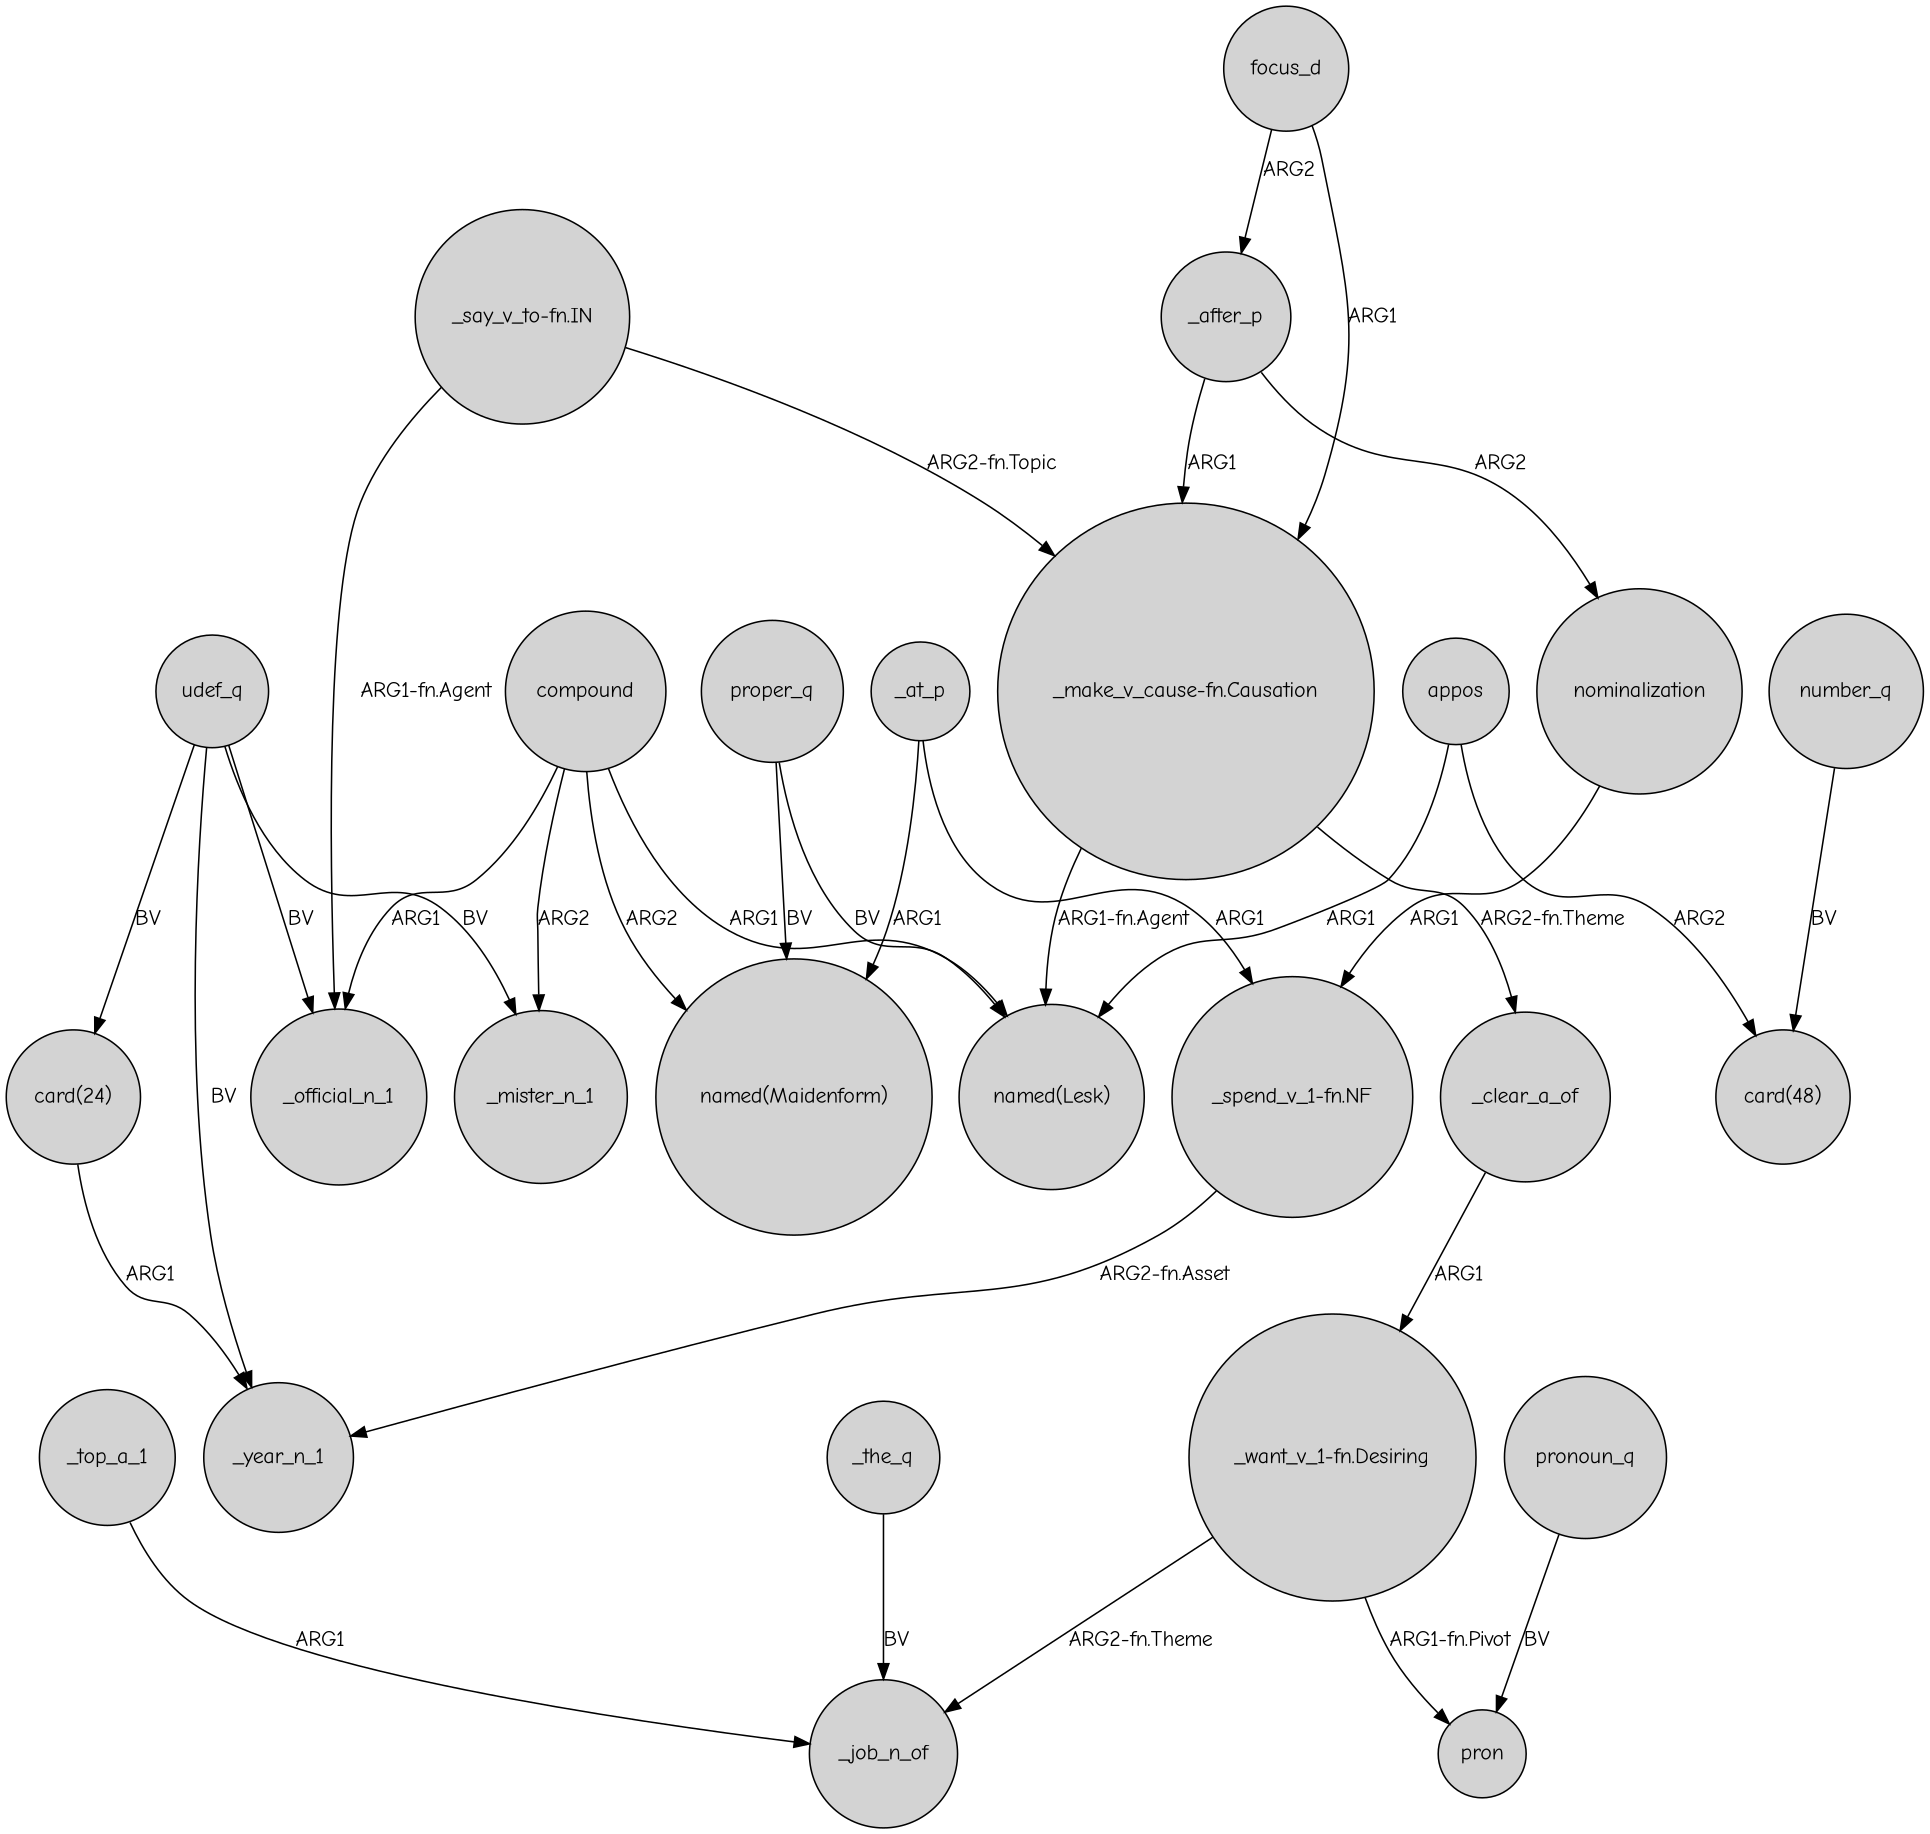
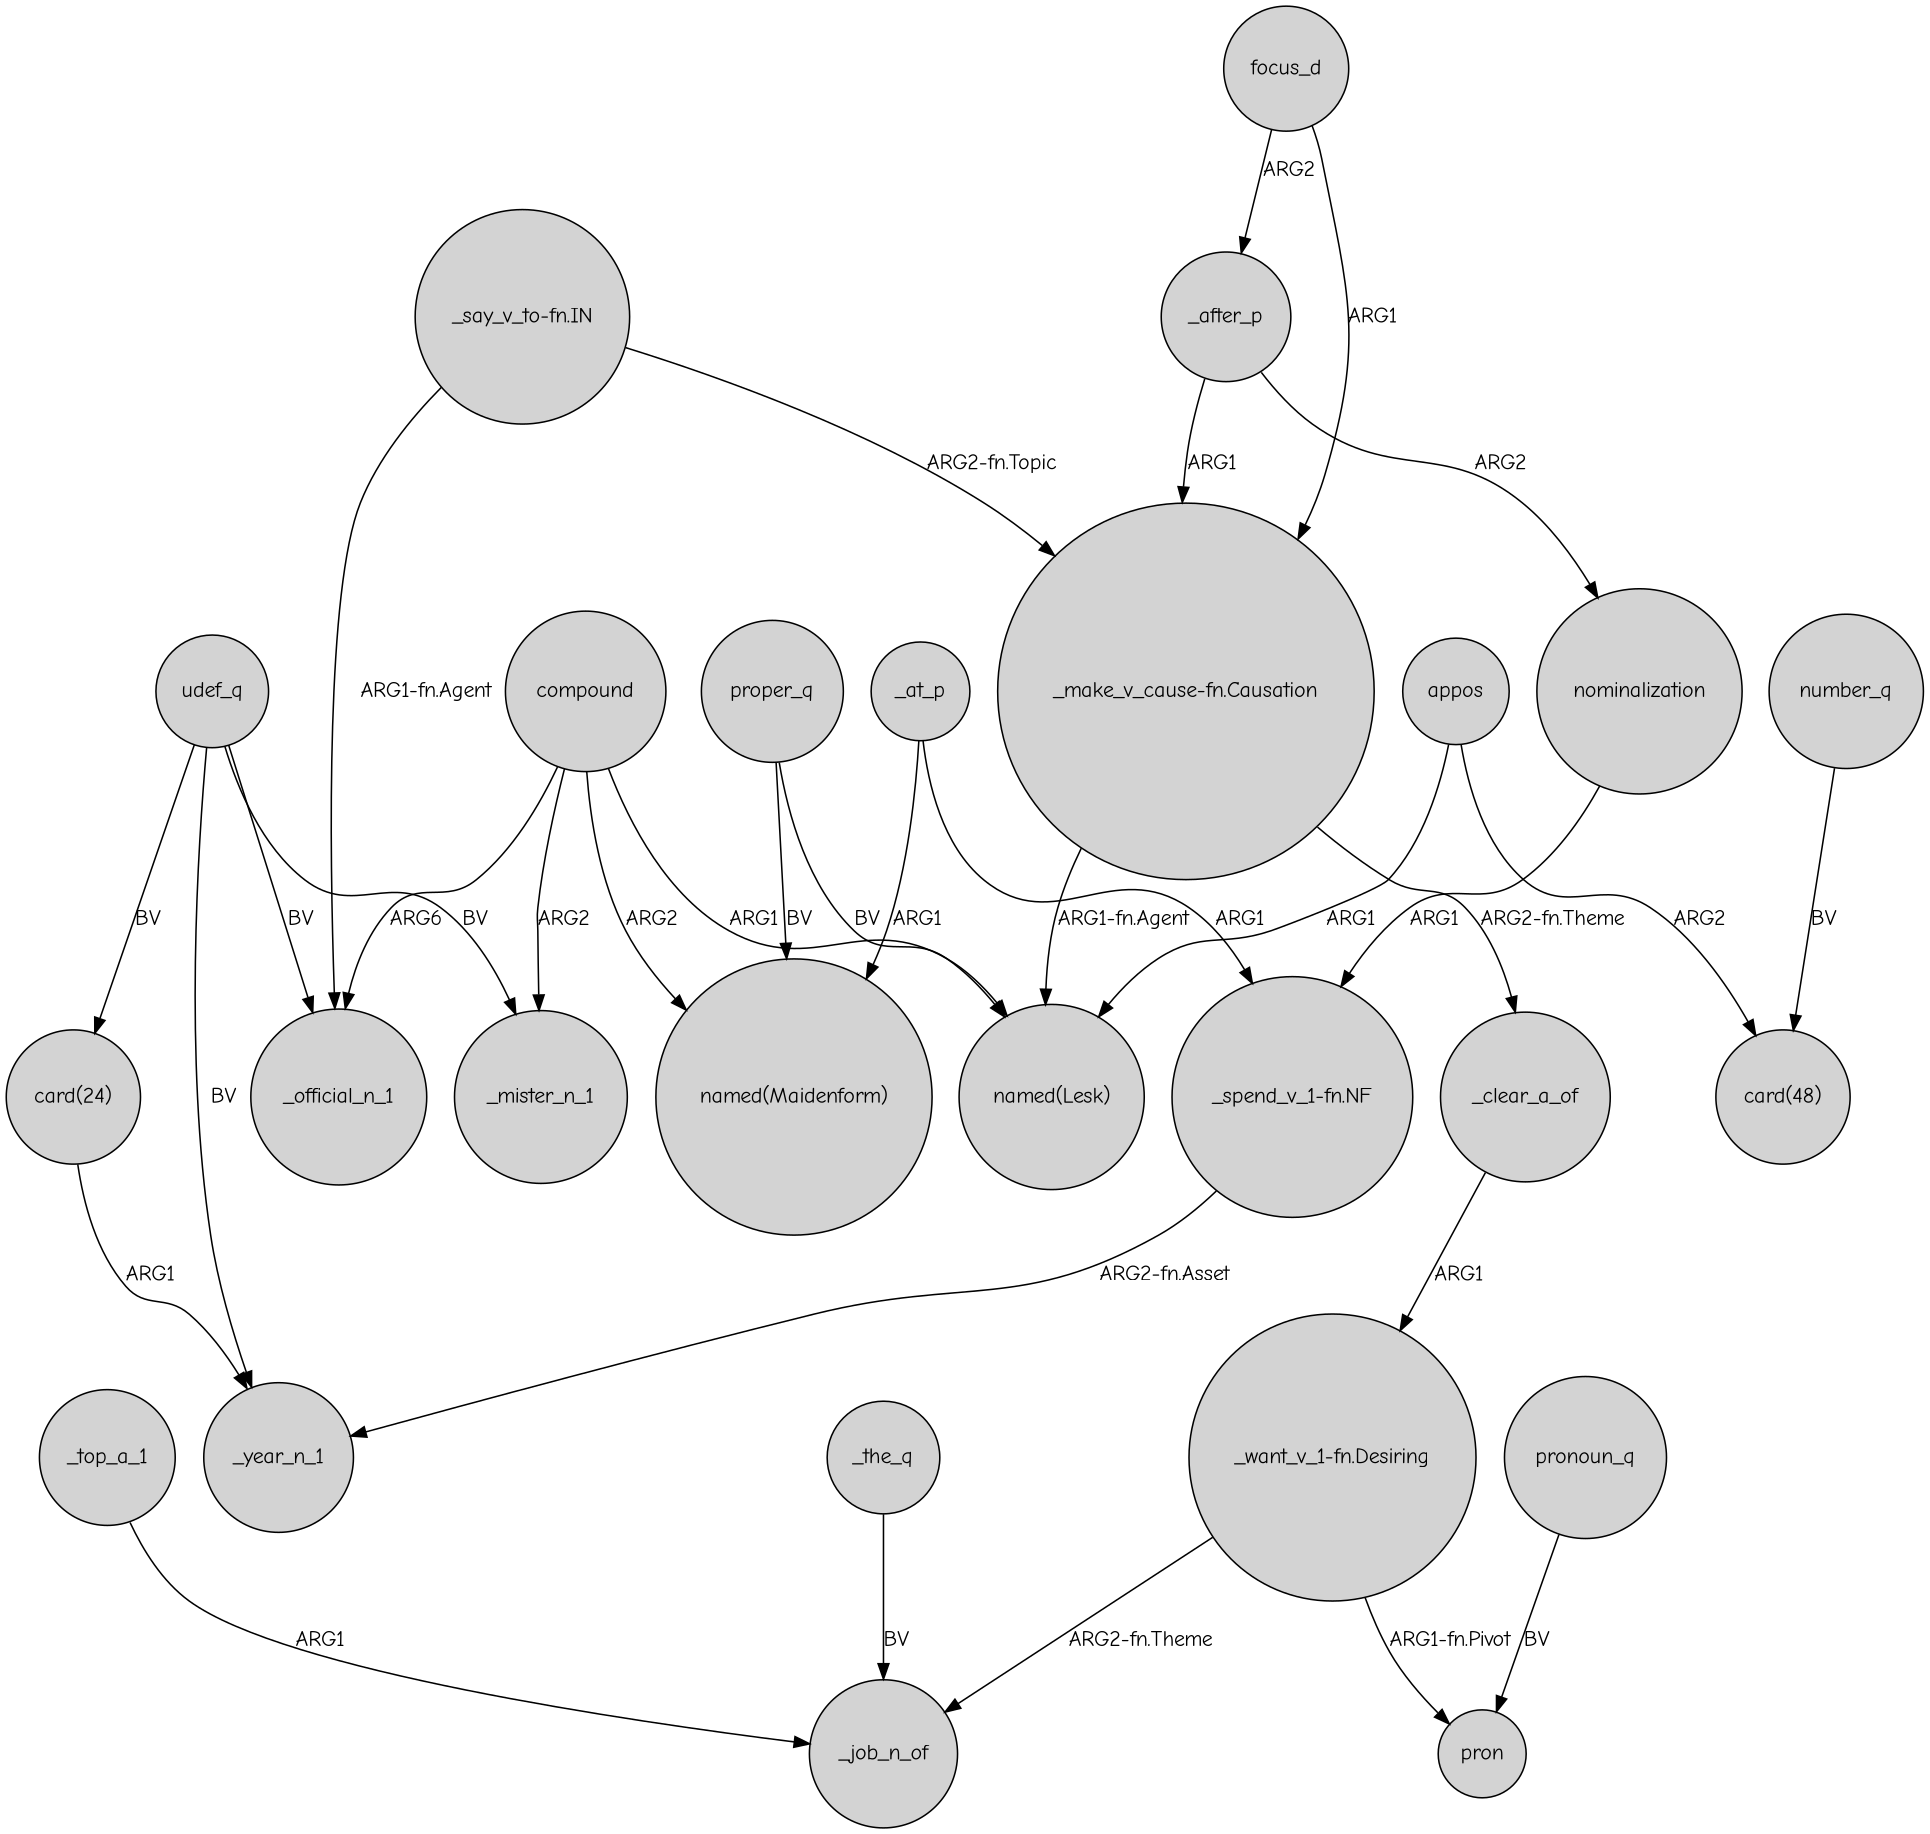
edge "compound" -> "_official_n_1": label "ARG1" -> "ARG6"
